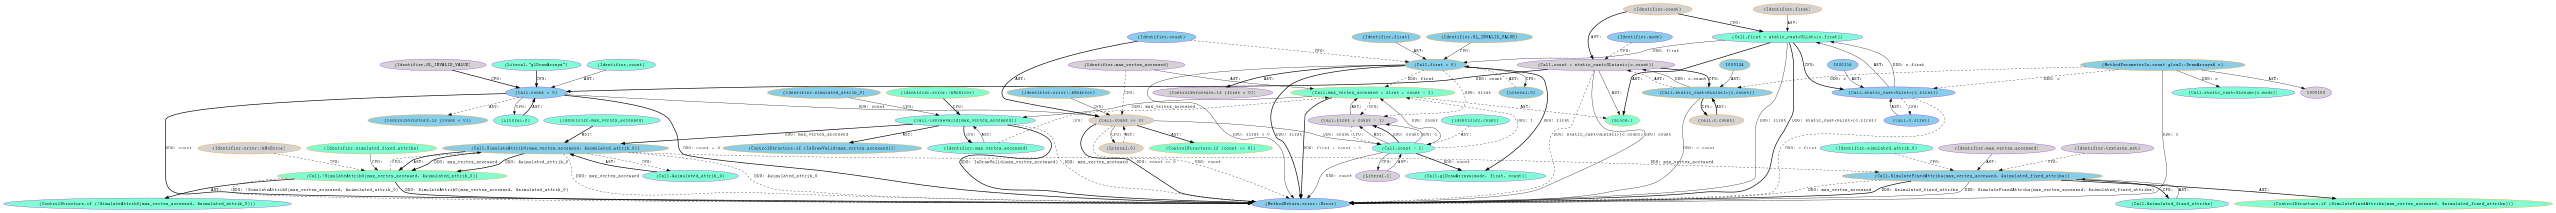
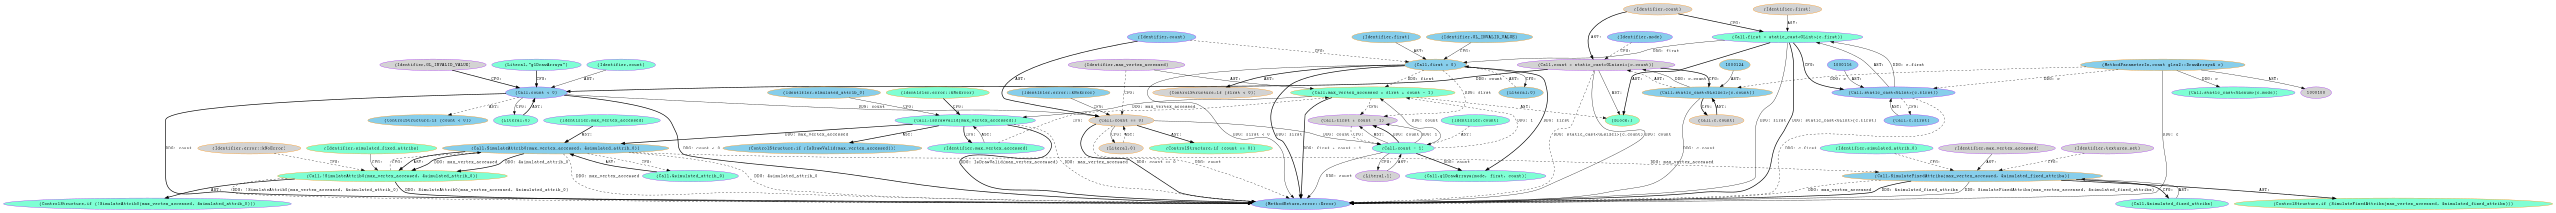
node "(ControlStructure,if (first < 0))": color purple -> darkorange
edge "(Call,first + count - 1)" -> "(Call,max_vertex_accessed = first + count - 1)": removed, label "AST:"
